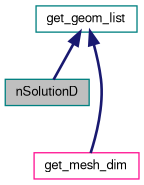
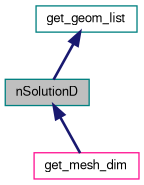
edge "get_mesh_dim" -> "get_geom_list": now "get_mesh_dim" -> "nSolutionD"
